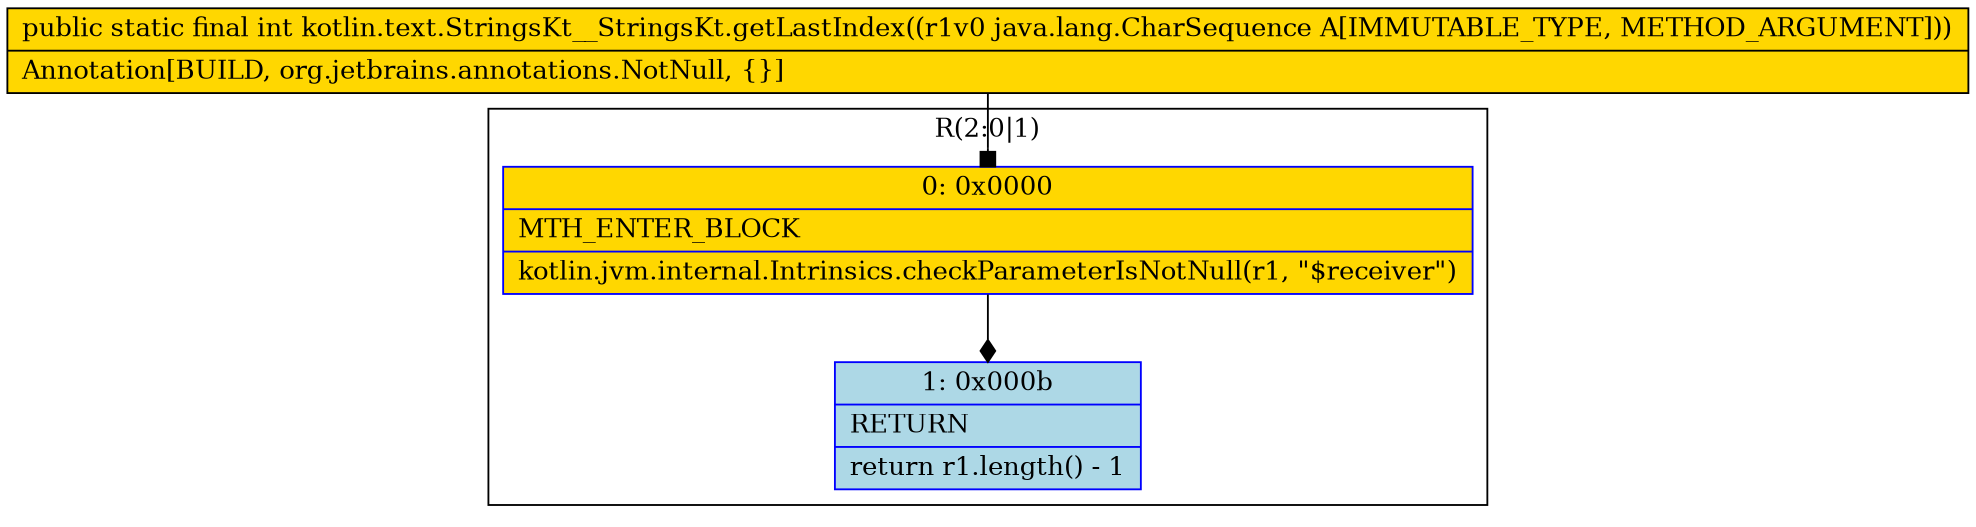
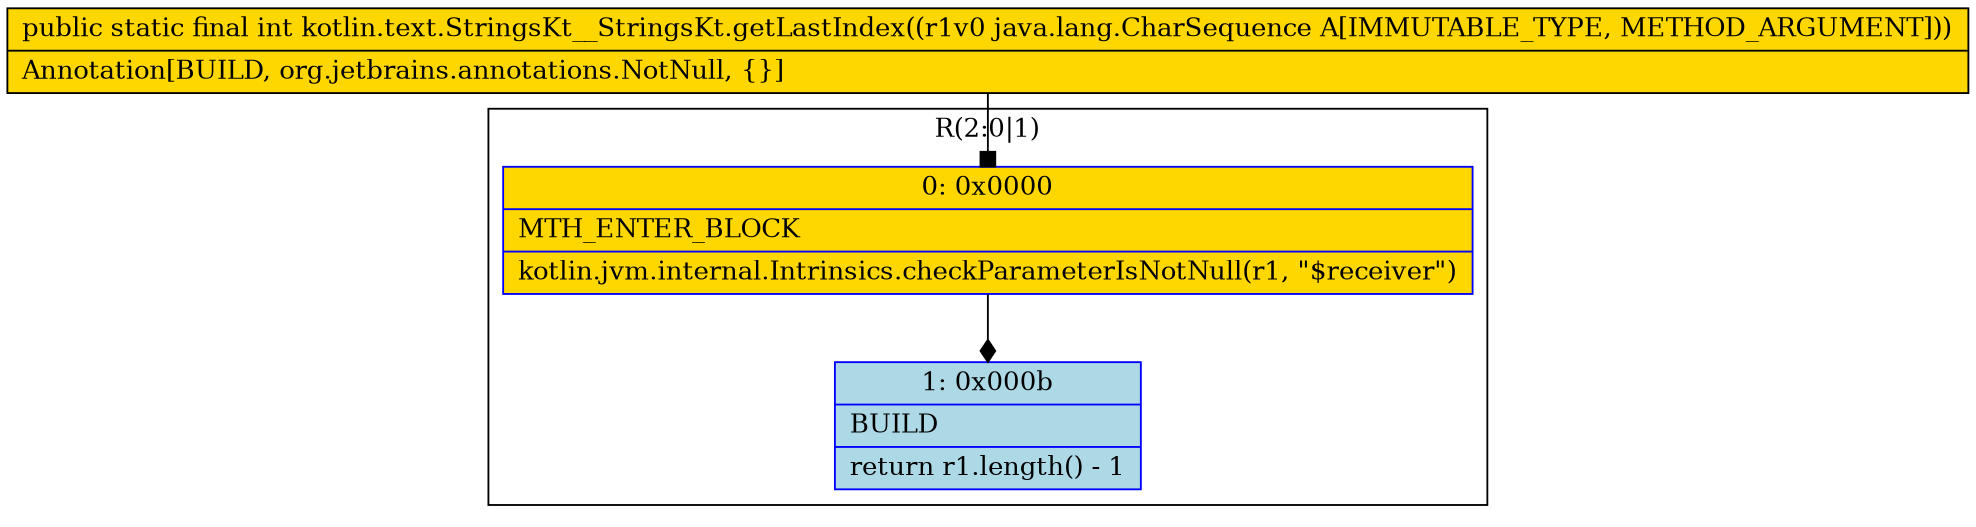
node "1: 0x000b": text "RETURN" -> "BUILD"
